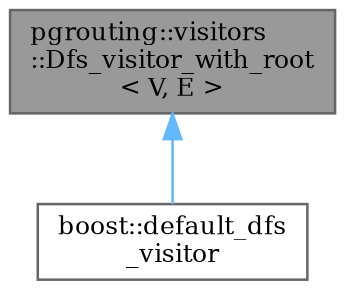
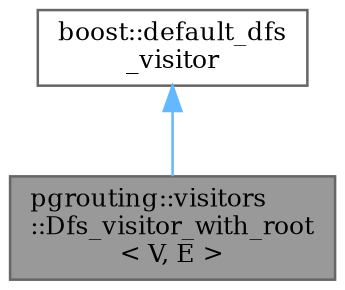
edge "boost::default_dfs _visitor" -> "pgrouting::visitors ::Dfs_visitor_with_root < V, E >": reversed
